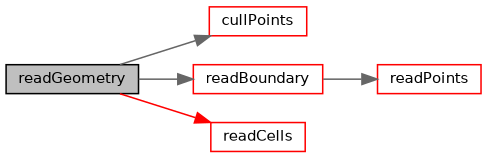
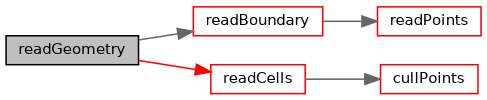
edge "readGeometry" -> "cullPoints": now "readCells" -> "cullPoints"
